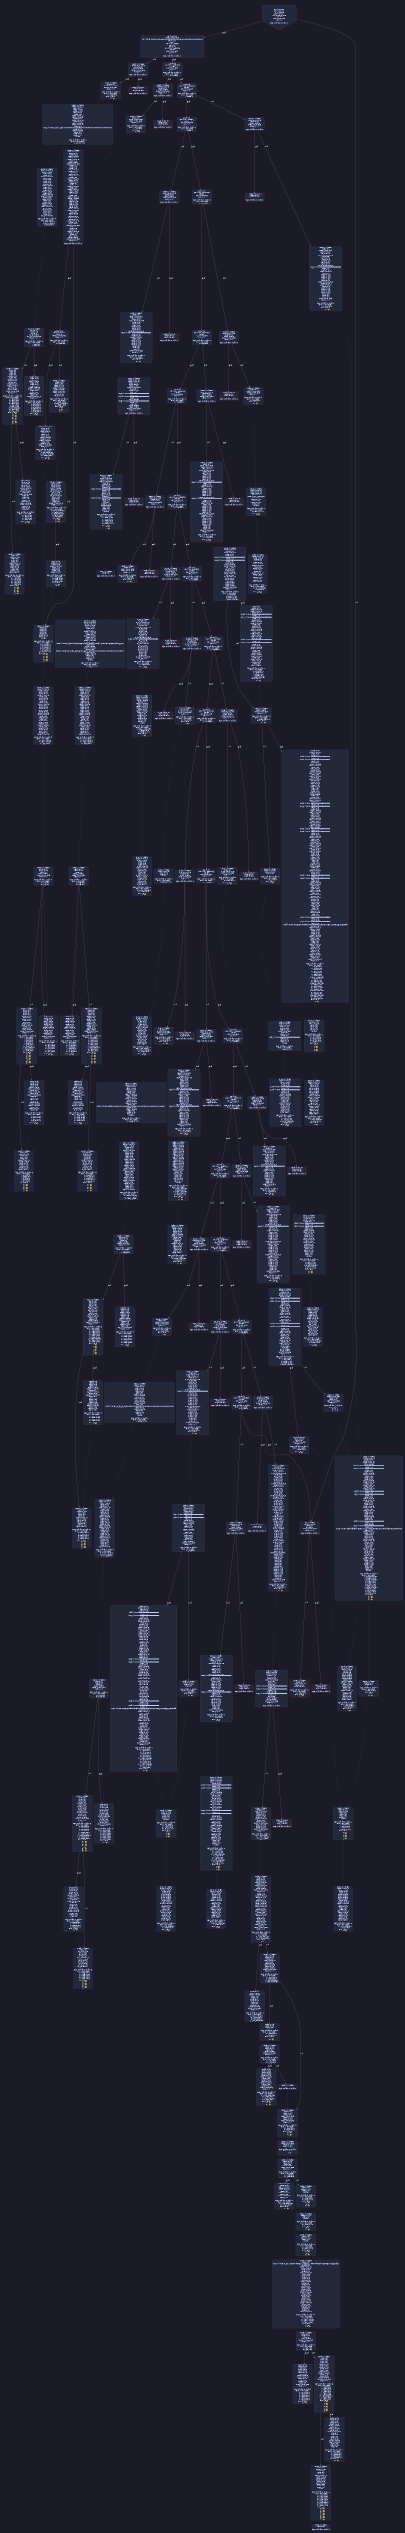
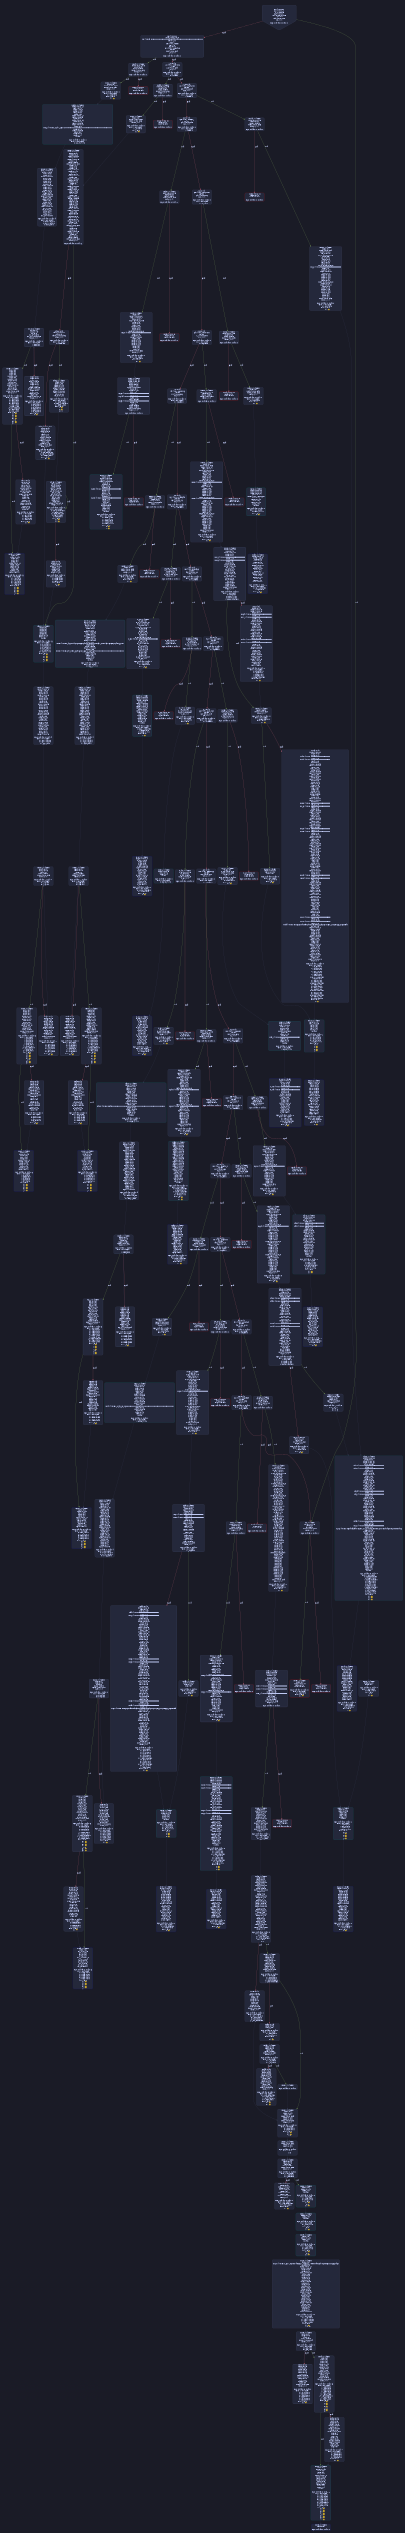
node "[02d4] JUMPDEST [02d5] STOP Stack size req: 0, sizeΔ: 0": removed
